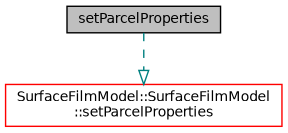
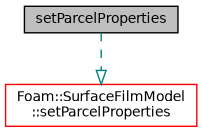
node "SurfaceFilmModel::SurfaceFilmModel ::setParcelProperties": label "SurfaceFilmModel::SurfaceFilmModel ::setParcelProperties" -> "Foam::SurfaceFilmModel ::setParcelProperties"
